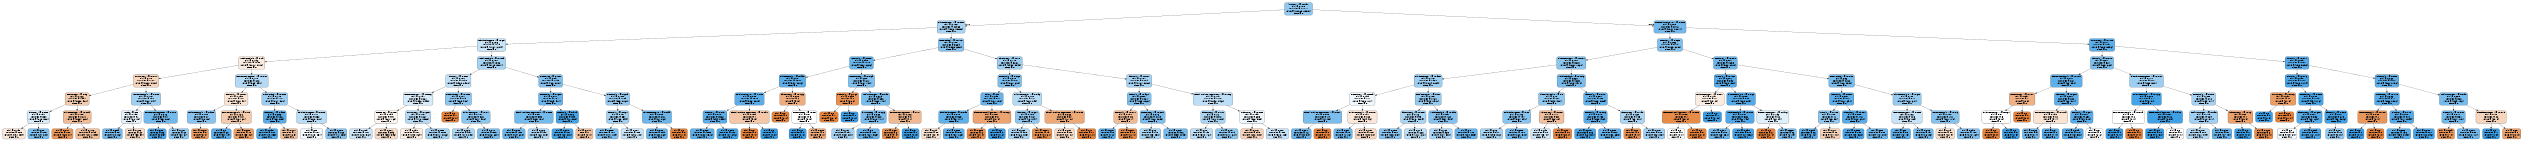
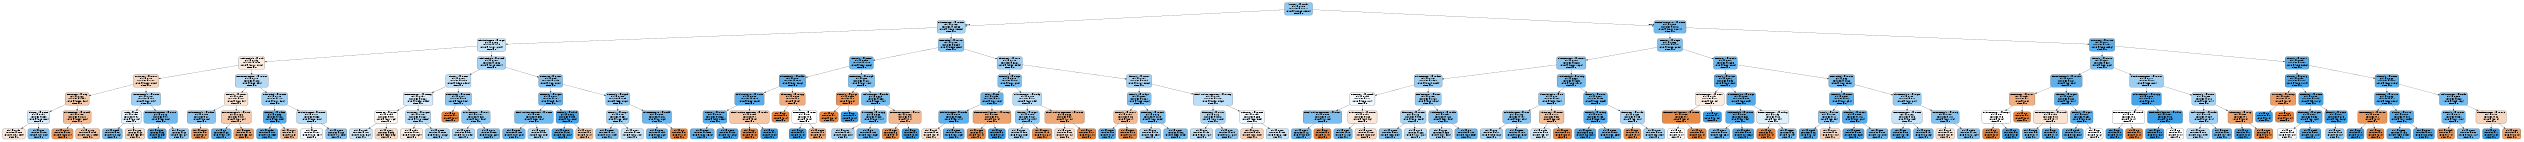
node "gini = 0.444 resp = 2 value = [2, 1] class = 0": label "gini = 0.444 resp = 2 value = [2, 1] class = 0" -> "gini = 0.444 samples = 2 value = [2, 1] class = 0"
